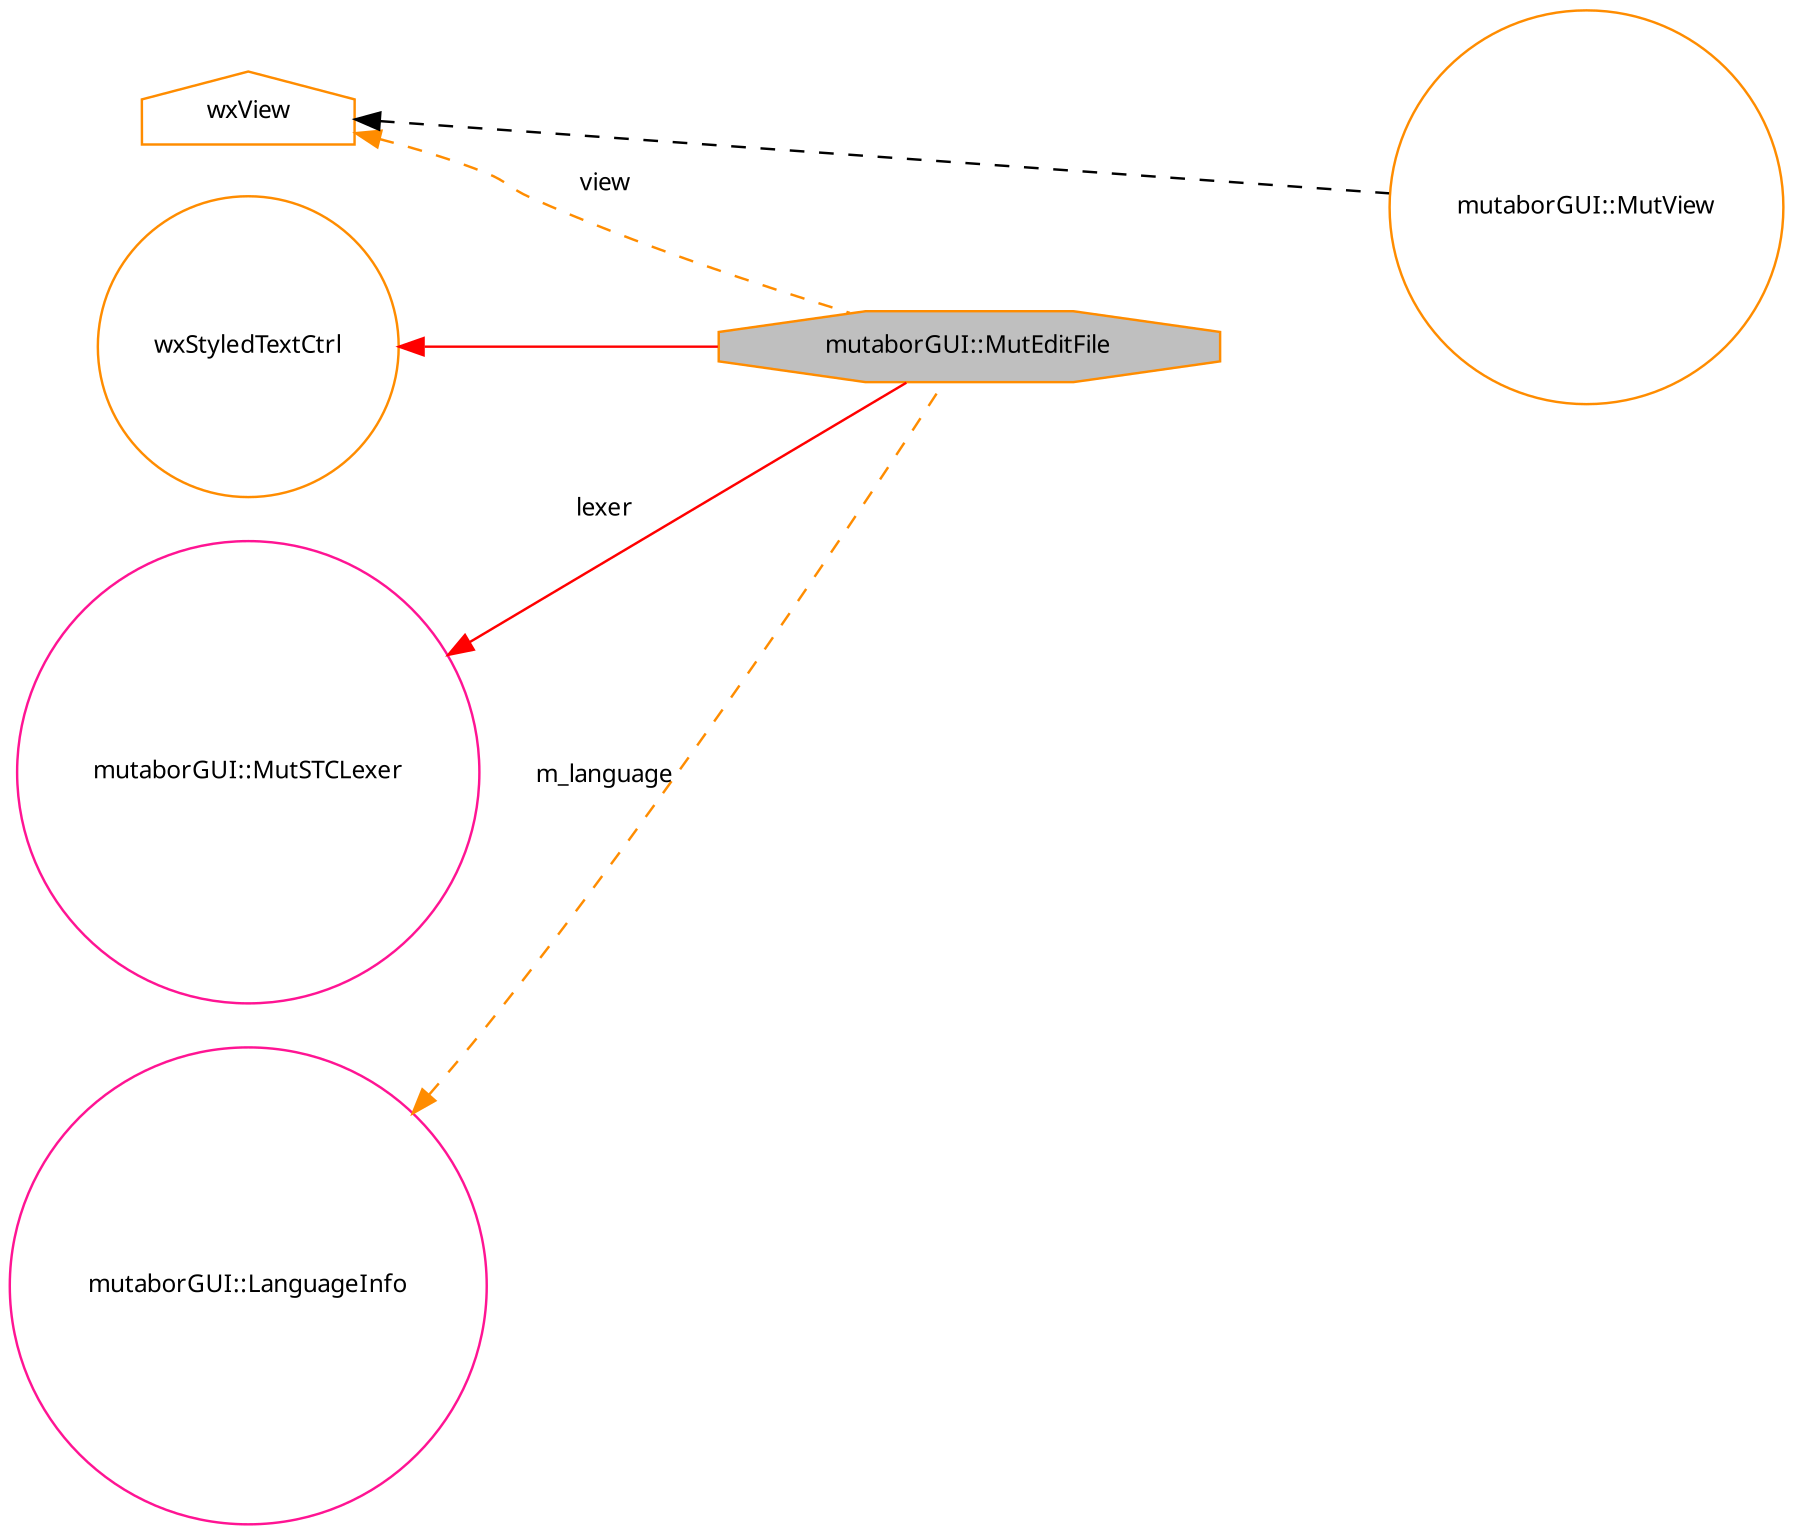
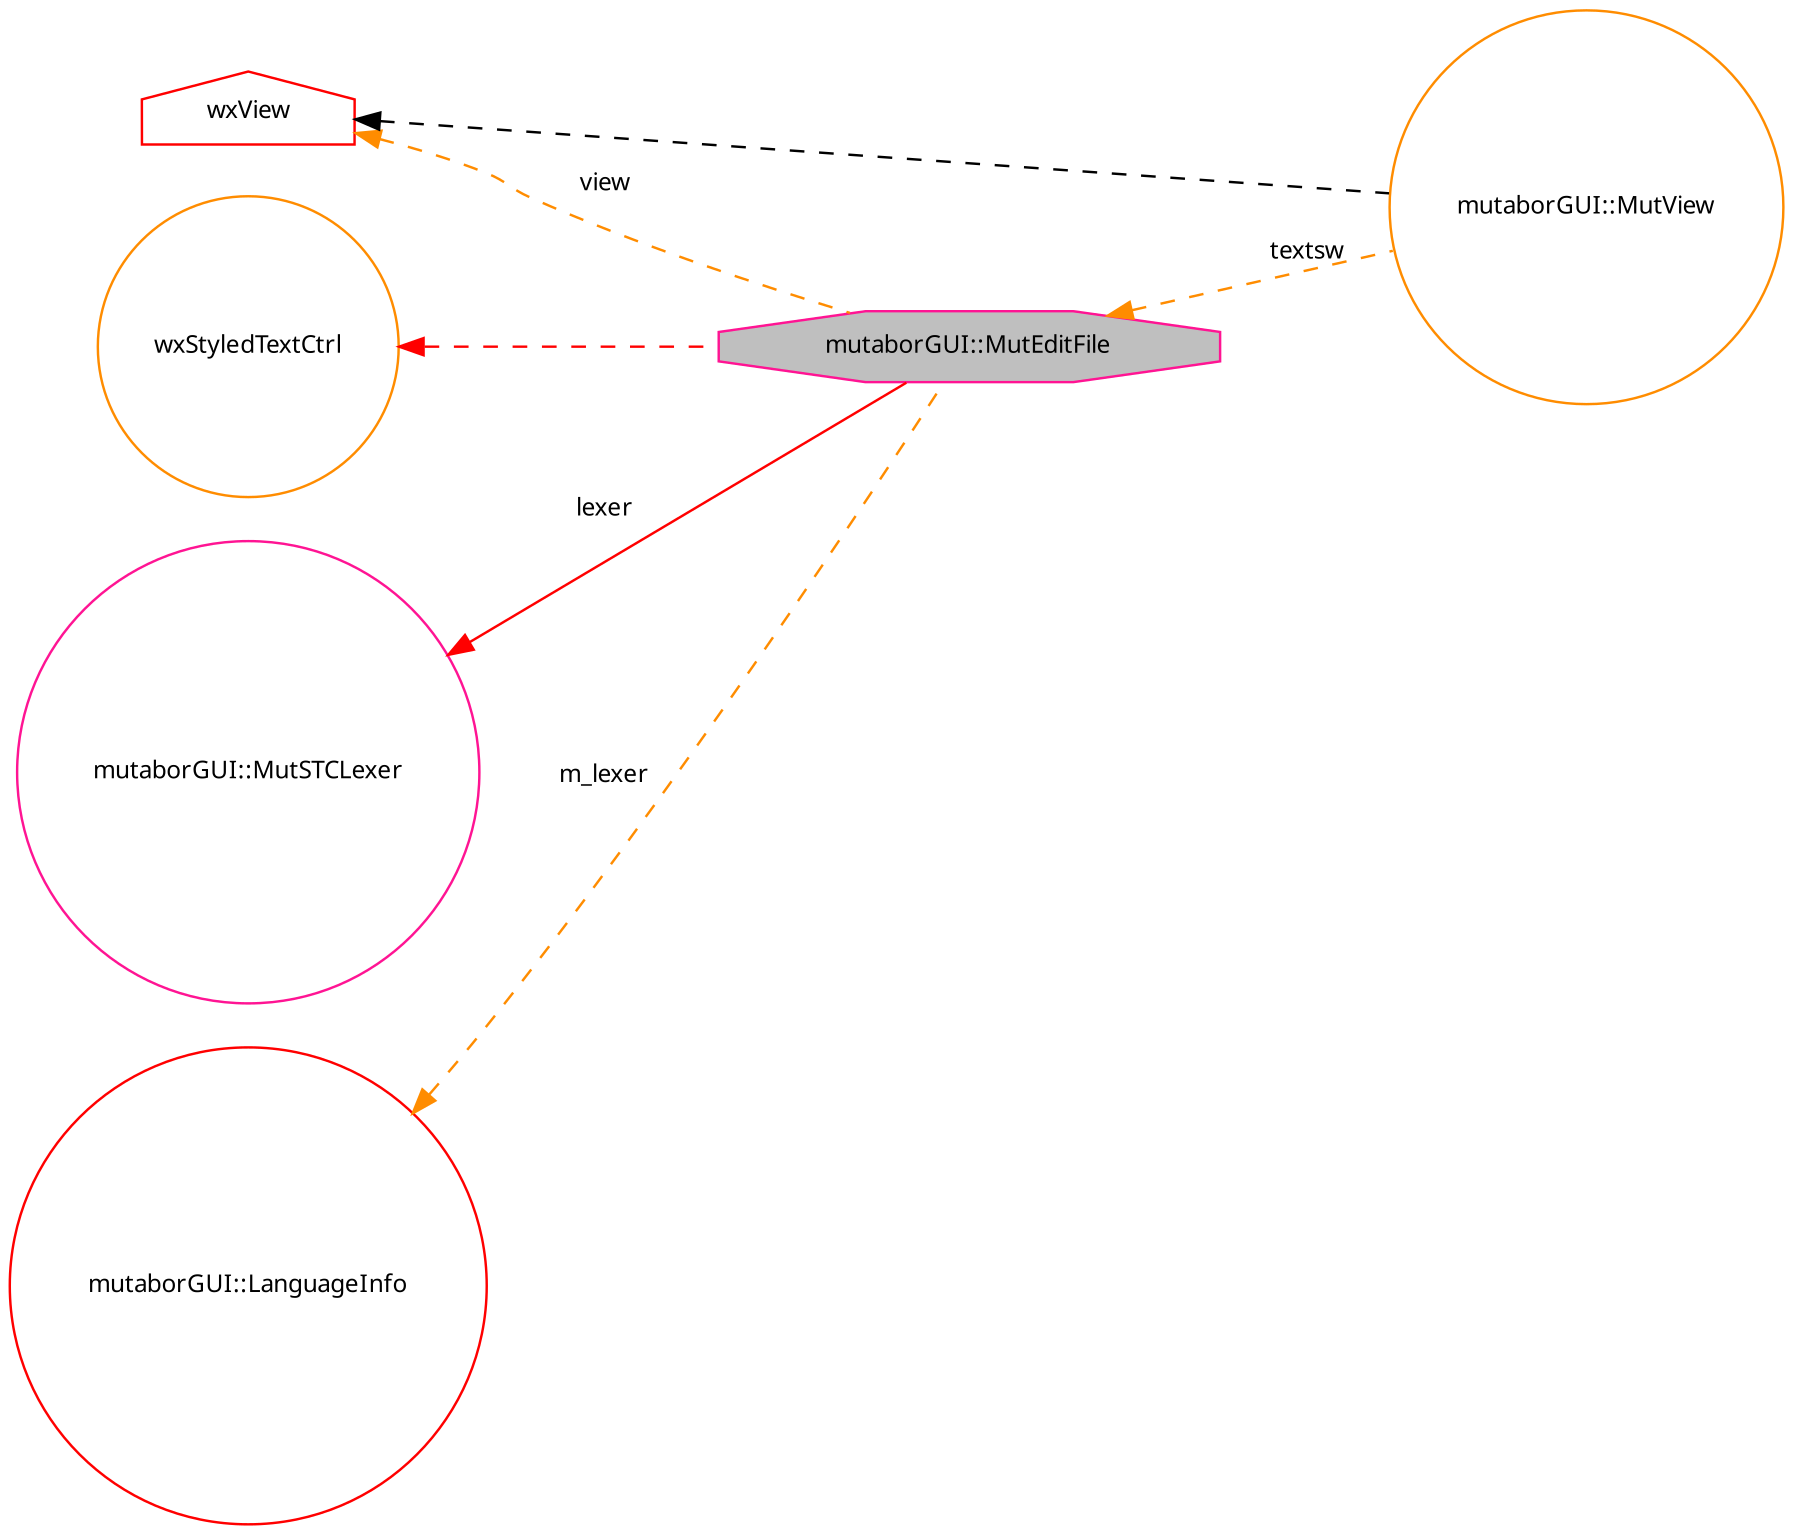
node "wxView": color darkorange -> red
edge "mutaborGUI::MutView" -> "mutaborGUI::MutEditFile": added, label "textsw"
edge "mutaborGUI::MutEditFile" -> "wxStyledTextCtrl": style solid -> dashed
node "mutaborGUI::MutEditFile": color darkorange -> deeppink
edge "mutaborGUI::MutEditFile" -> "mutaborGUI::LanguageInfo": label " m_language" -> " m_lexer"
node "mutaborGUI::LanguageInfo": color deeppink -> red
